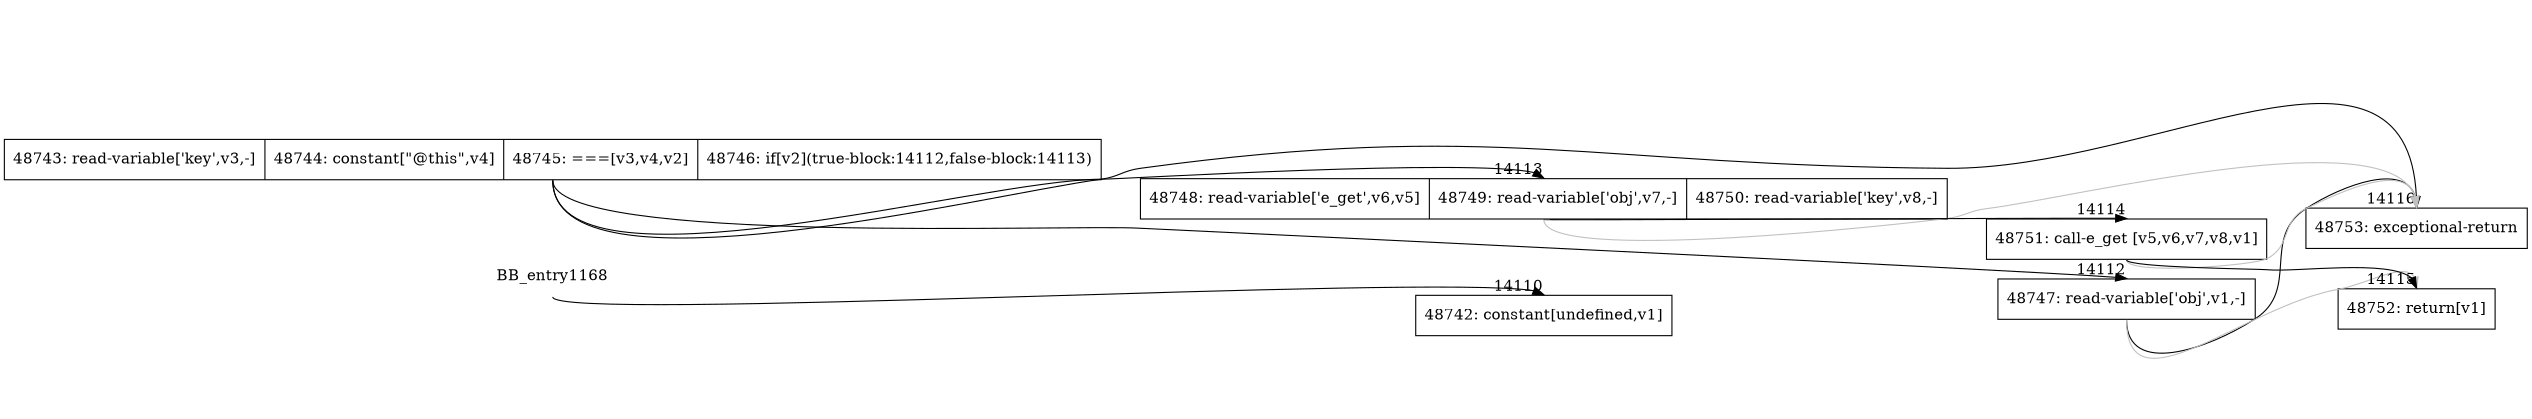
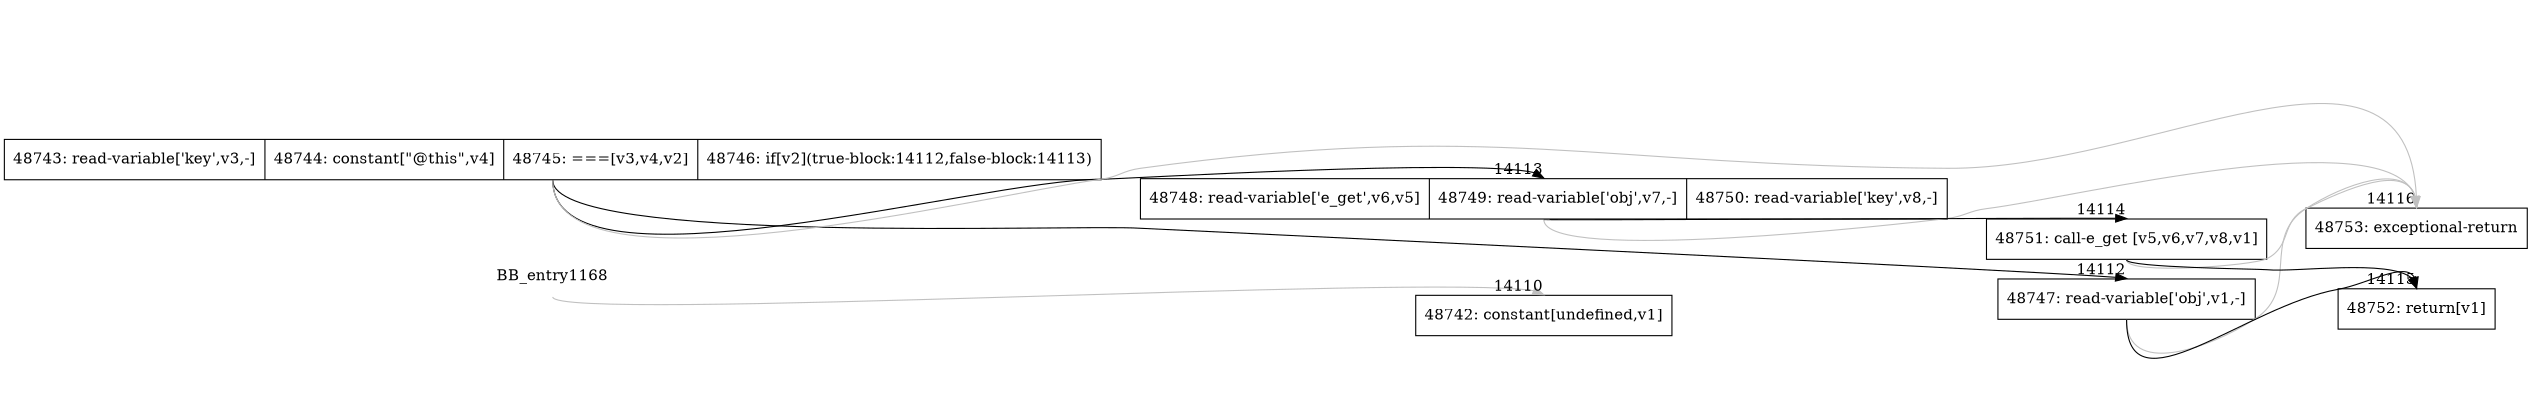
edge "48743: read-variable['key',v3,-]" -> "48753: exceptional-return": color black -> gray
edge "48747: read-variable['obj',v1,-]" -> "48753: exceptional-return": color black -> gray
edge "BB_entry1168" -> "48742: constant[undefined,v1]": color black -> gray
edge "48747: read-variable['obj',v1,-]" -> "48752: return[v1]": color gray -> black
